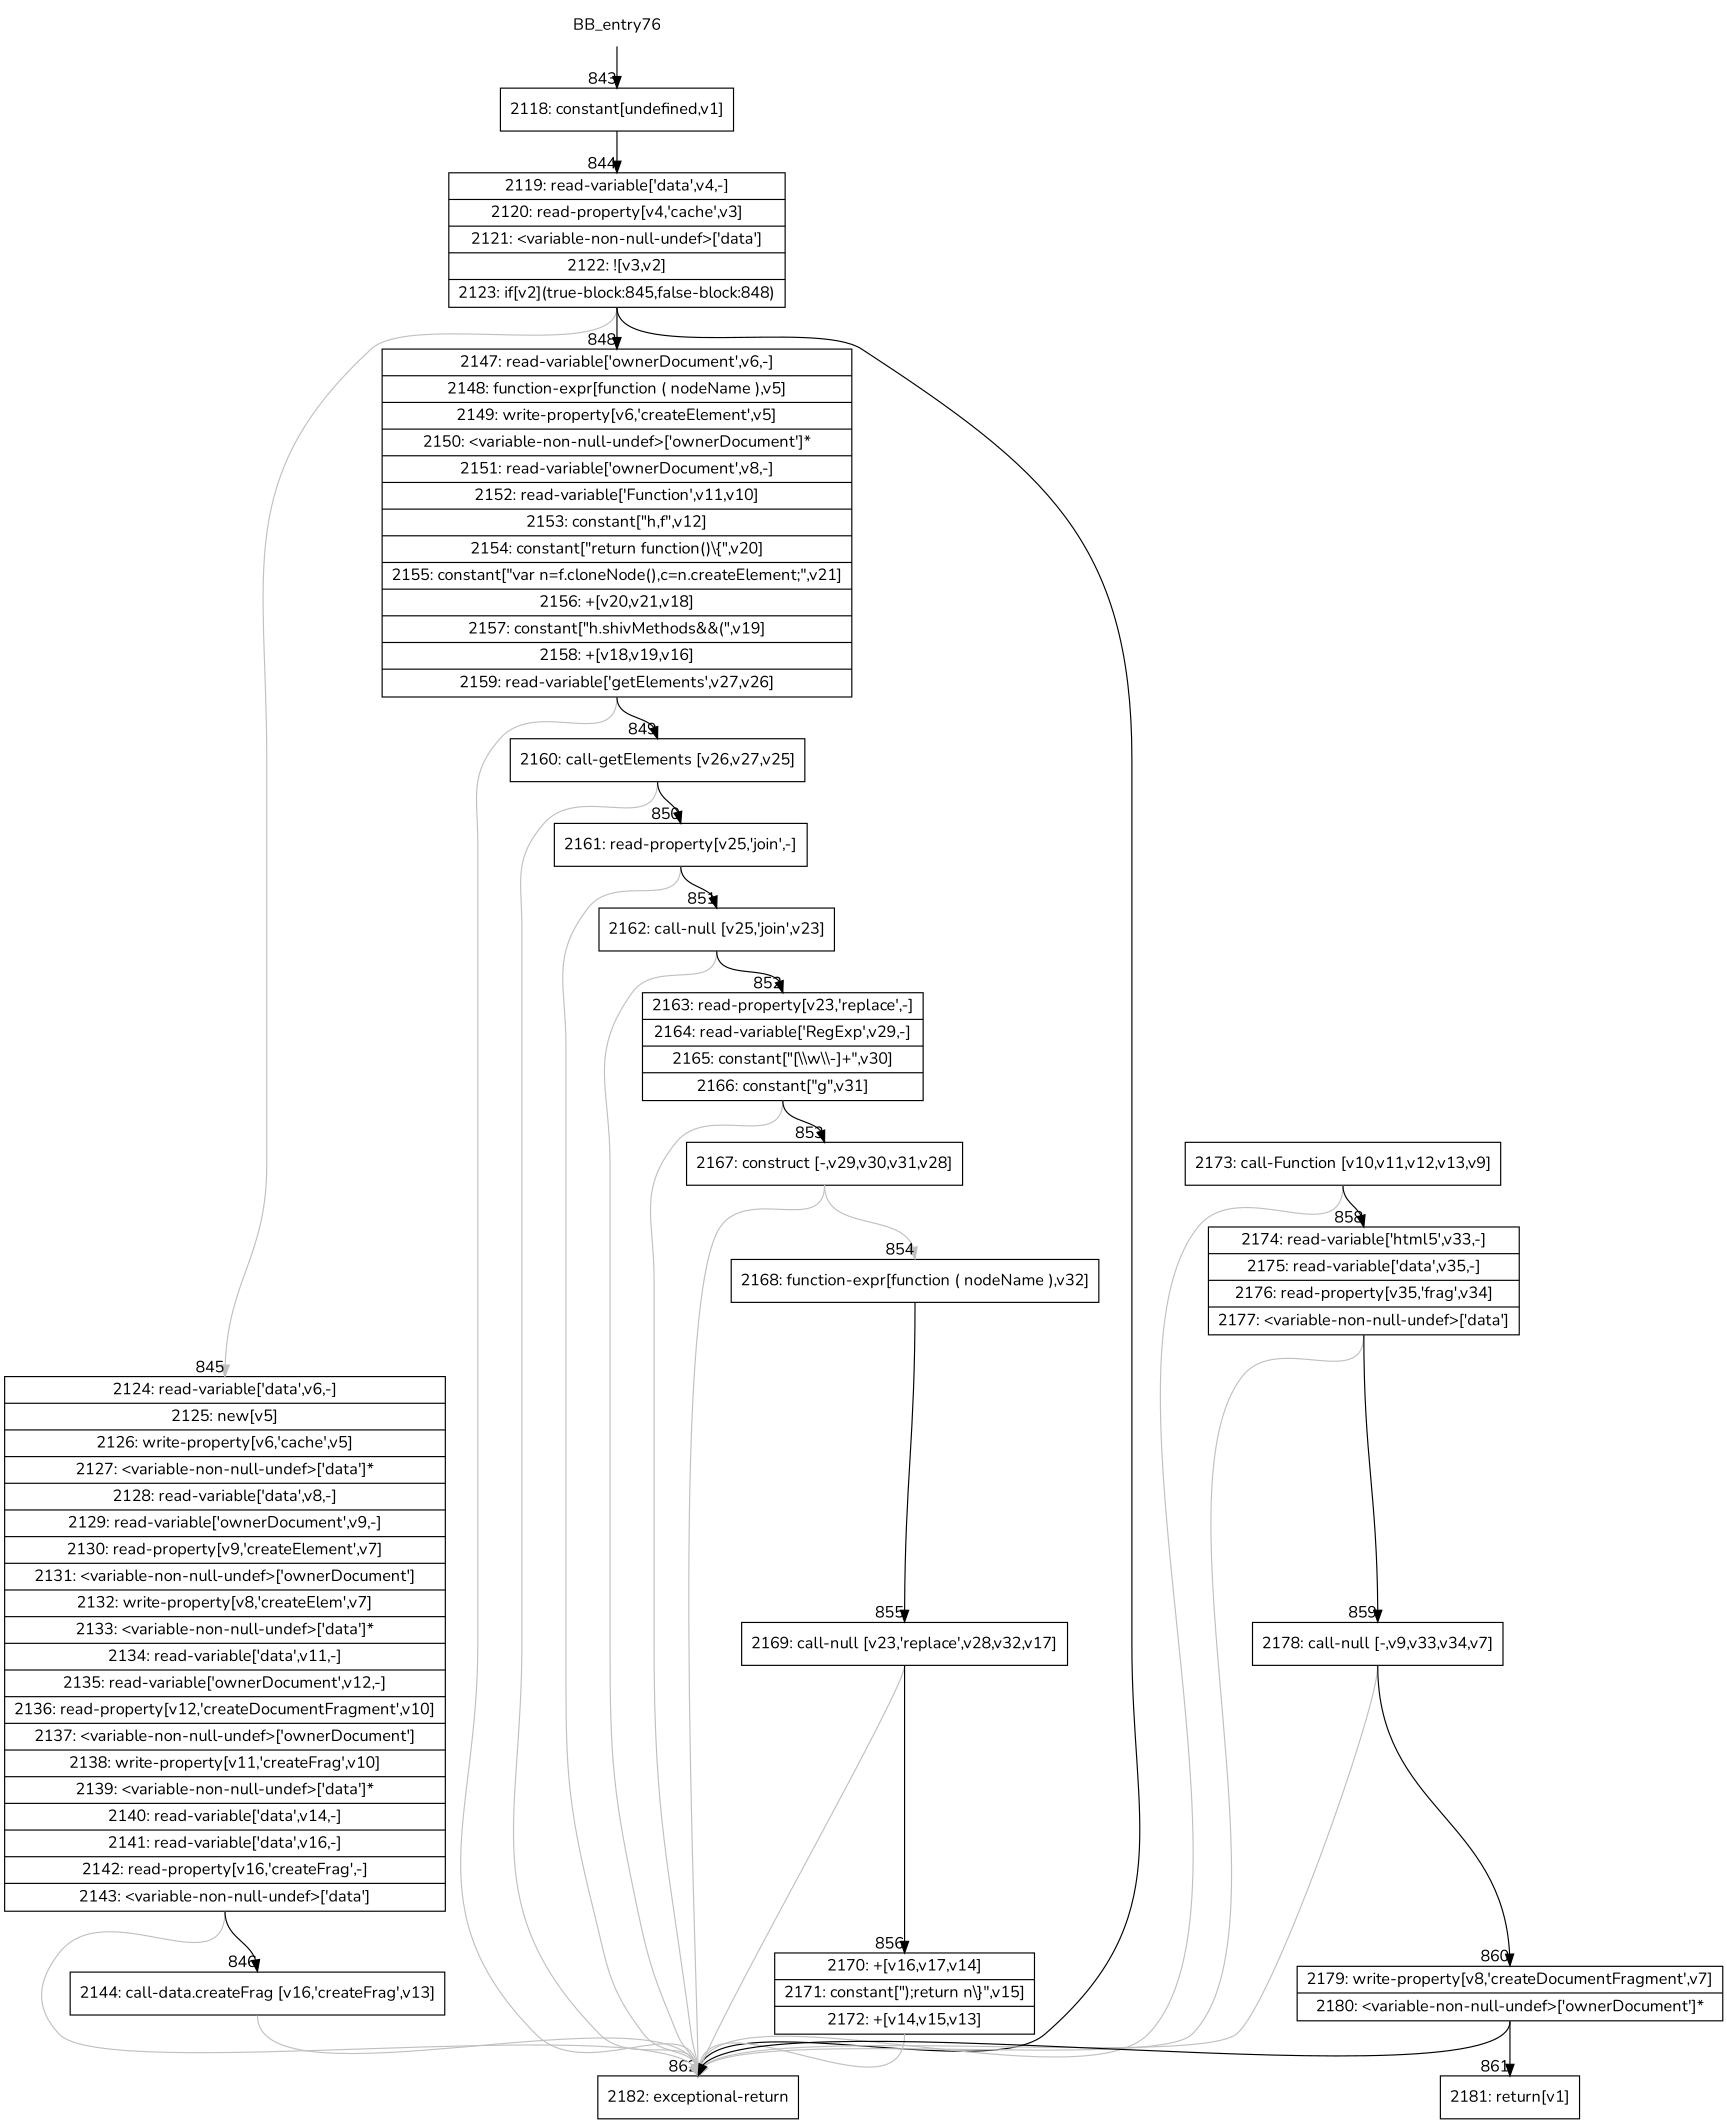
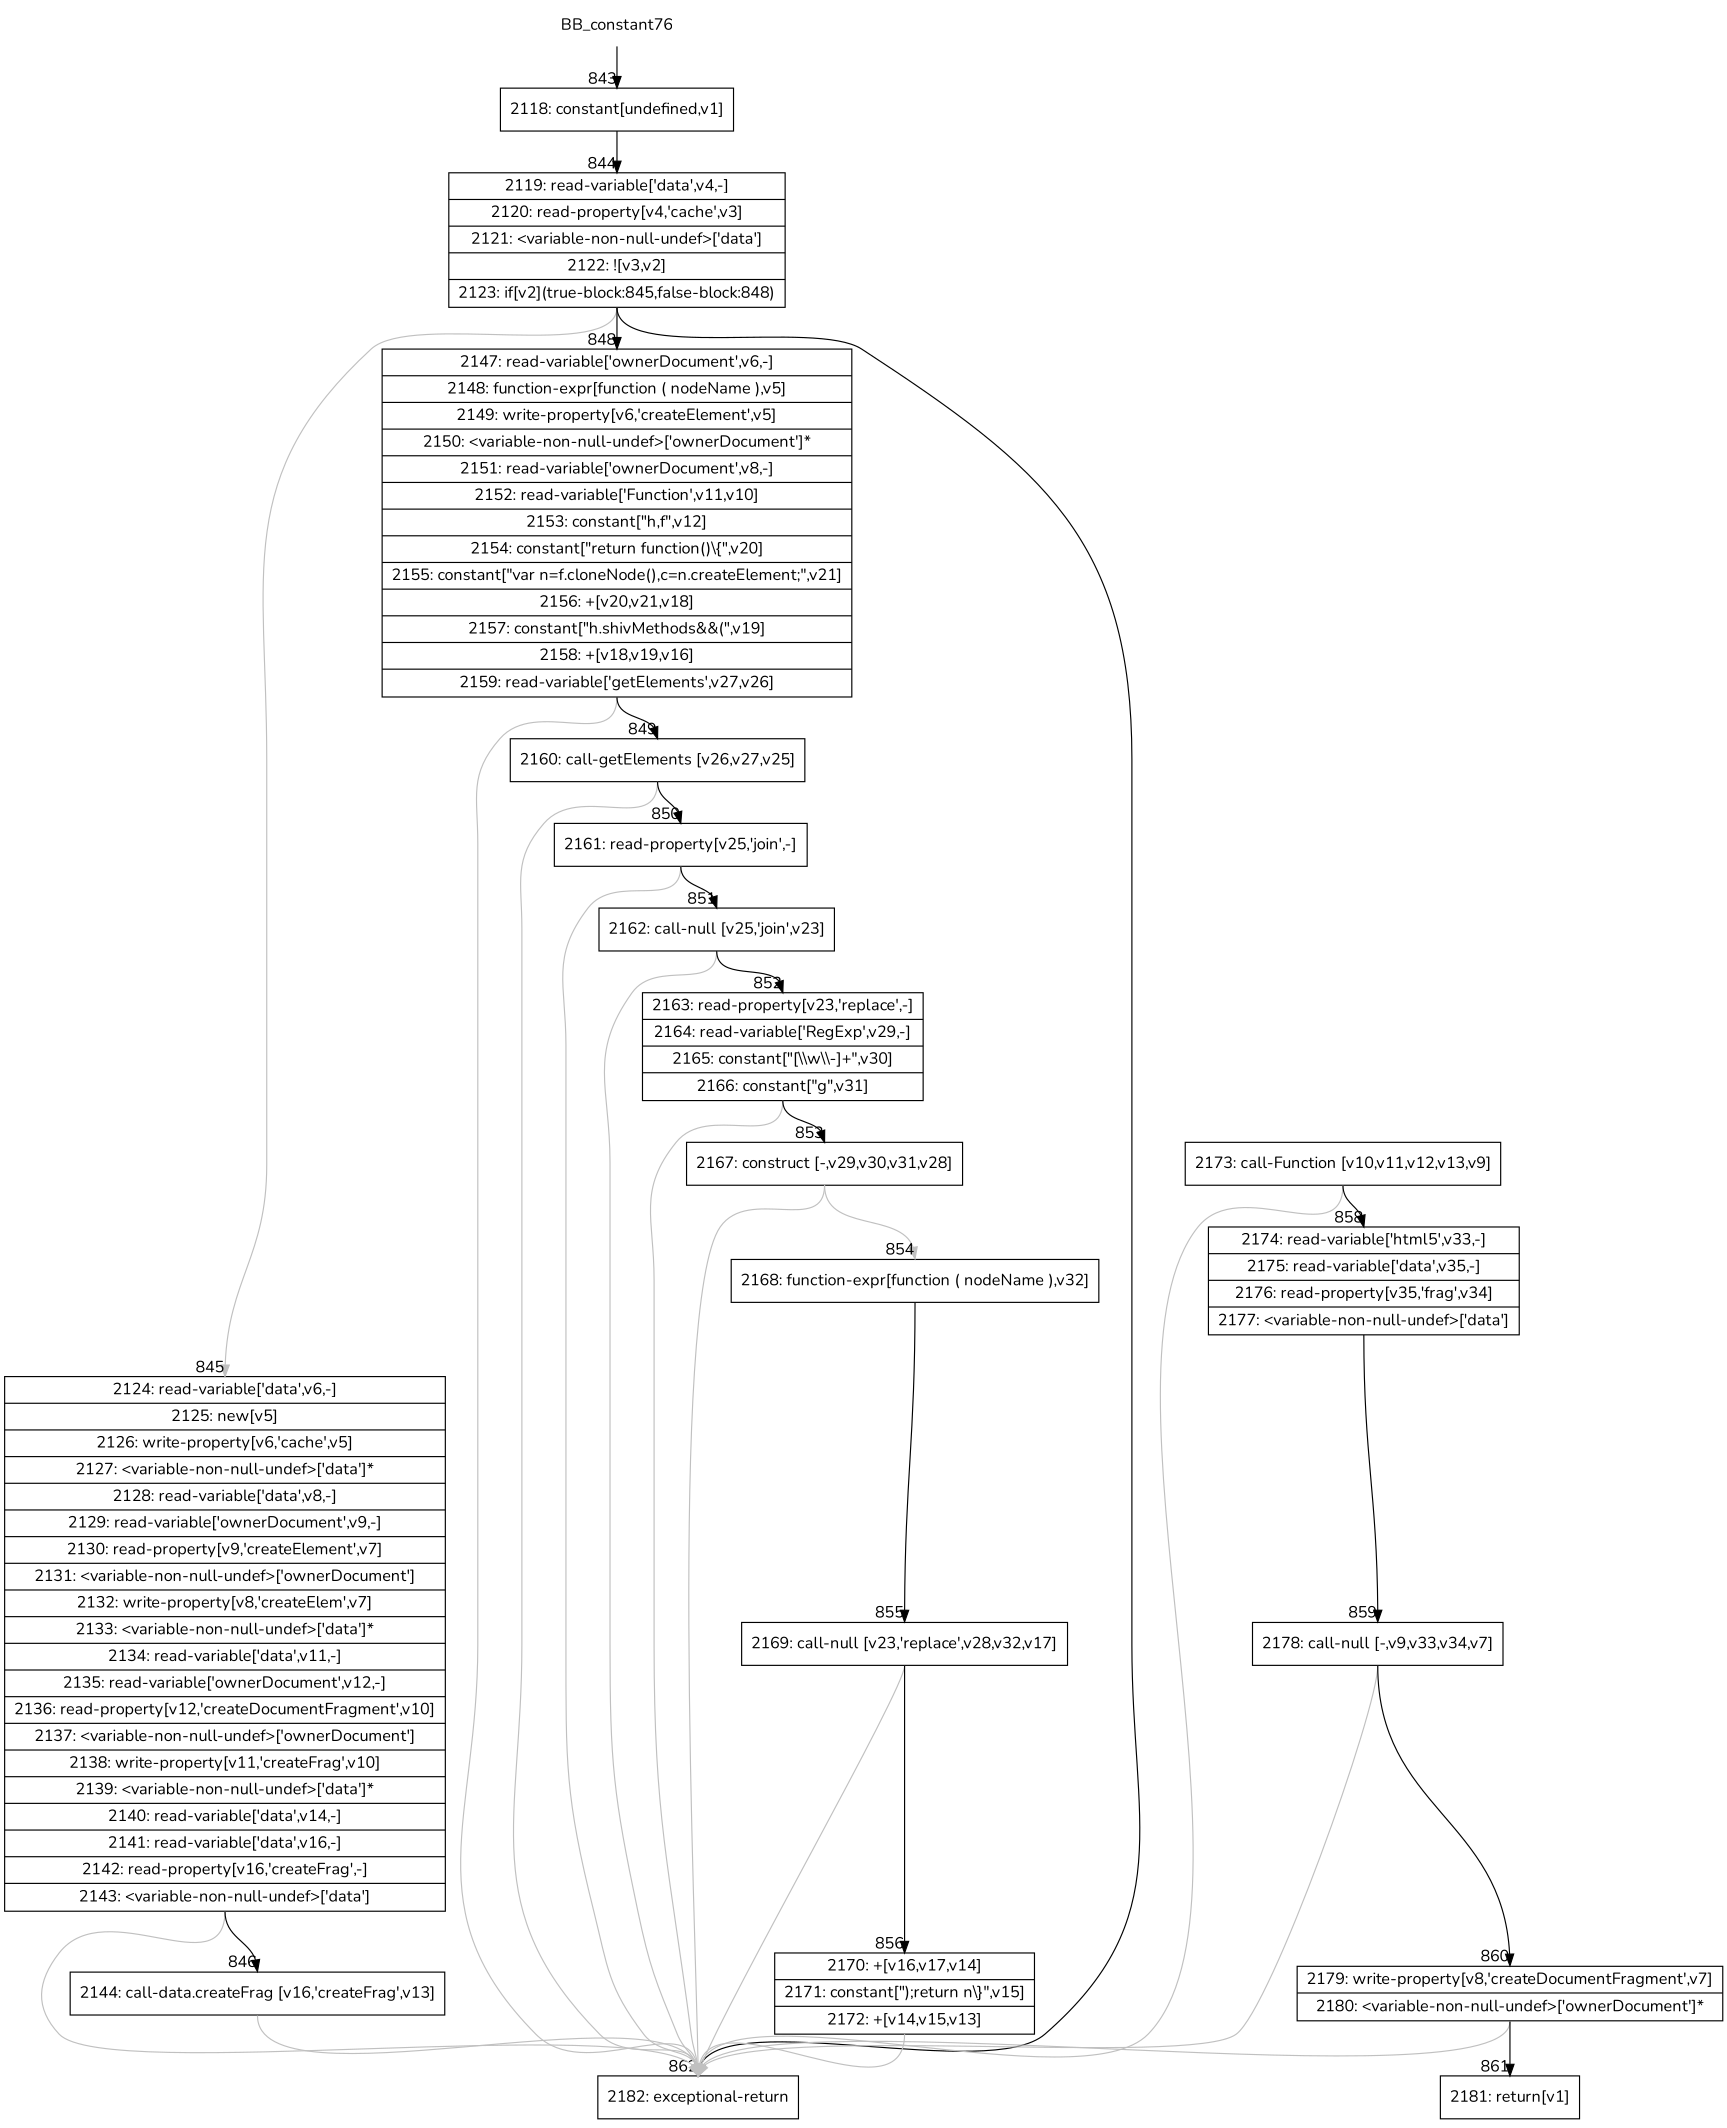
node "BB_entry76": label "BB_entry76" -> "BB_constant76"
edge "2174: read-variable['html5',v33,-]" -> "2182: exceptional-return": removed
edge "2179: write-property[v8,'createDocumentFragment',v7]" -> "2182: exceptional-return": color black -> gray
